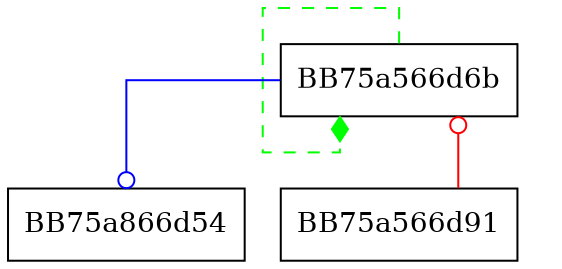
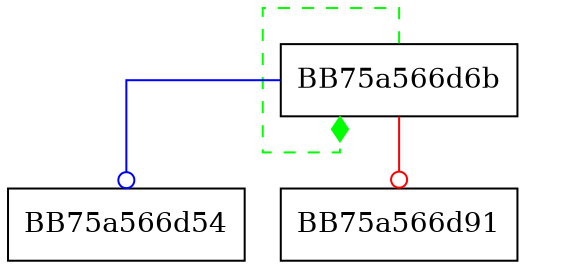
edge "BB75a566d91" -> "BB75a566d6b": reversed
node "BB75a866d54": label "BB75a866d54" -> "BB75a566d54"
